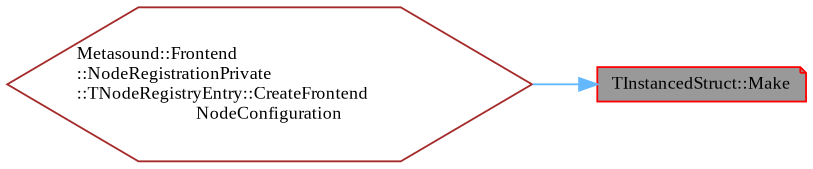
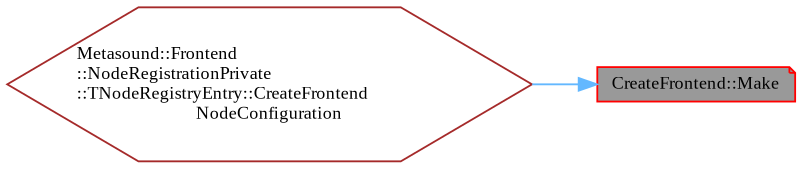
node "TInstancedStruct::Make": label "TInstancedStruct::Make" -> "CreateFrontend::Make"
